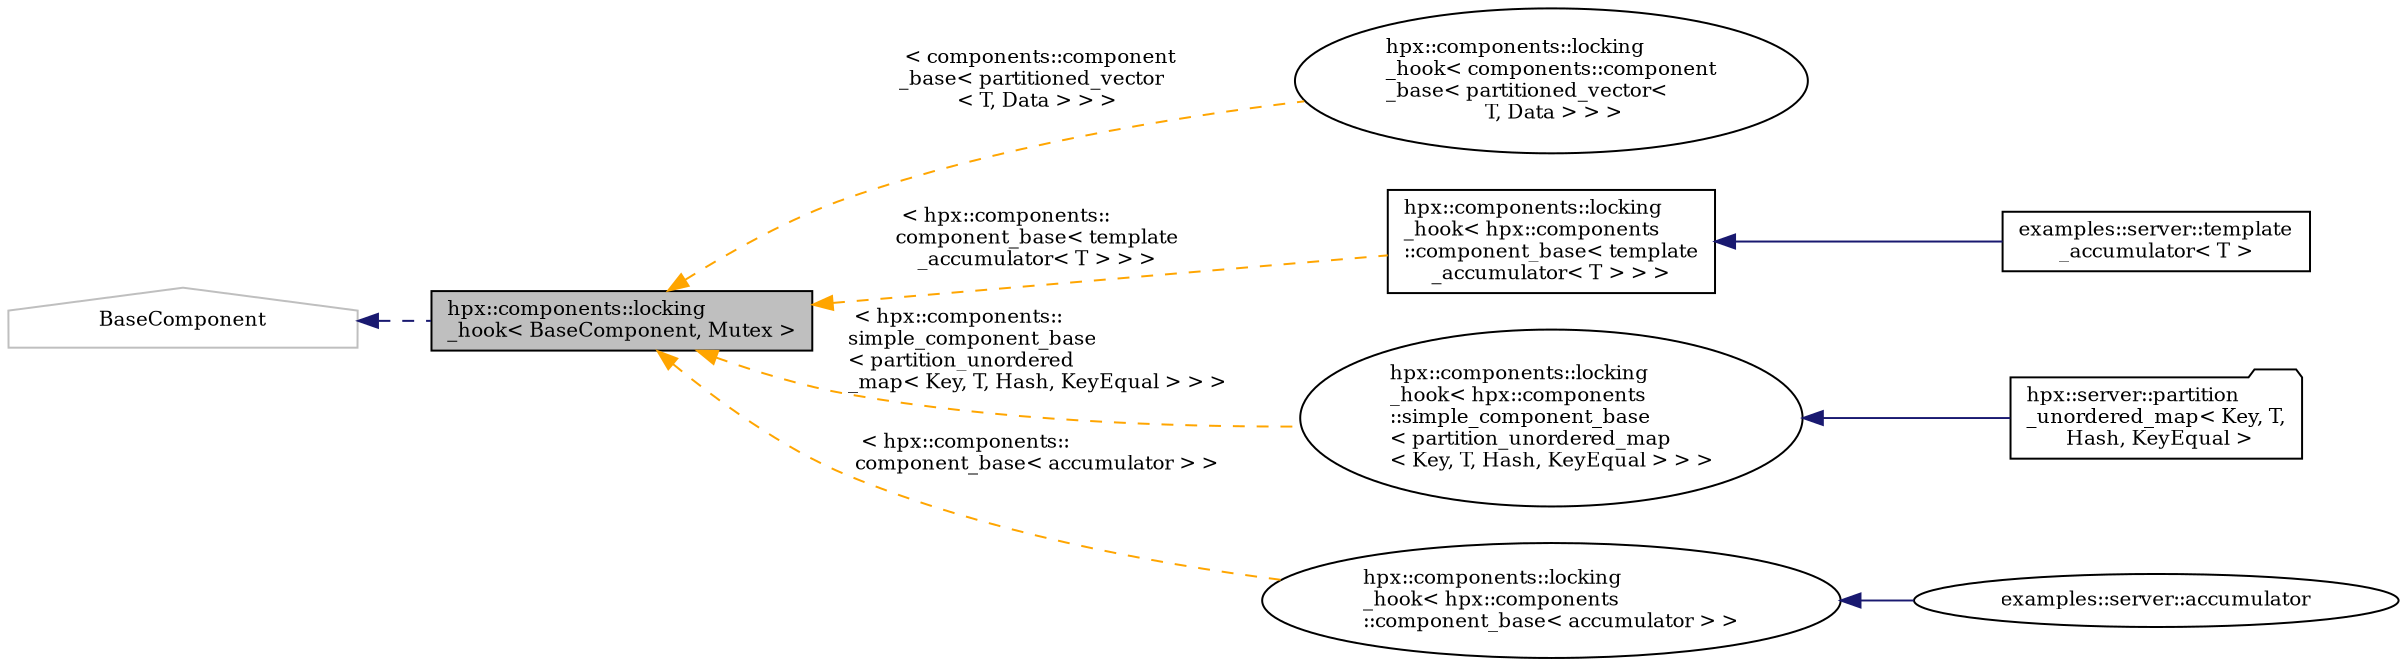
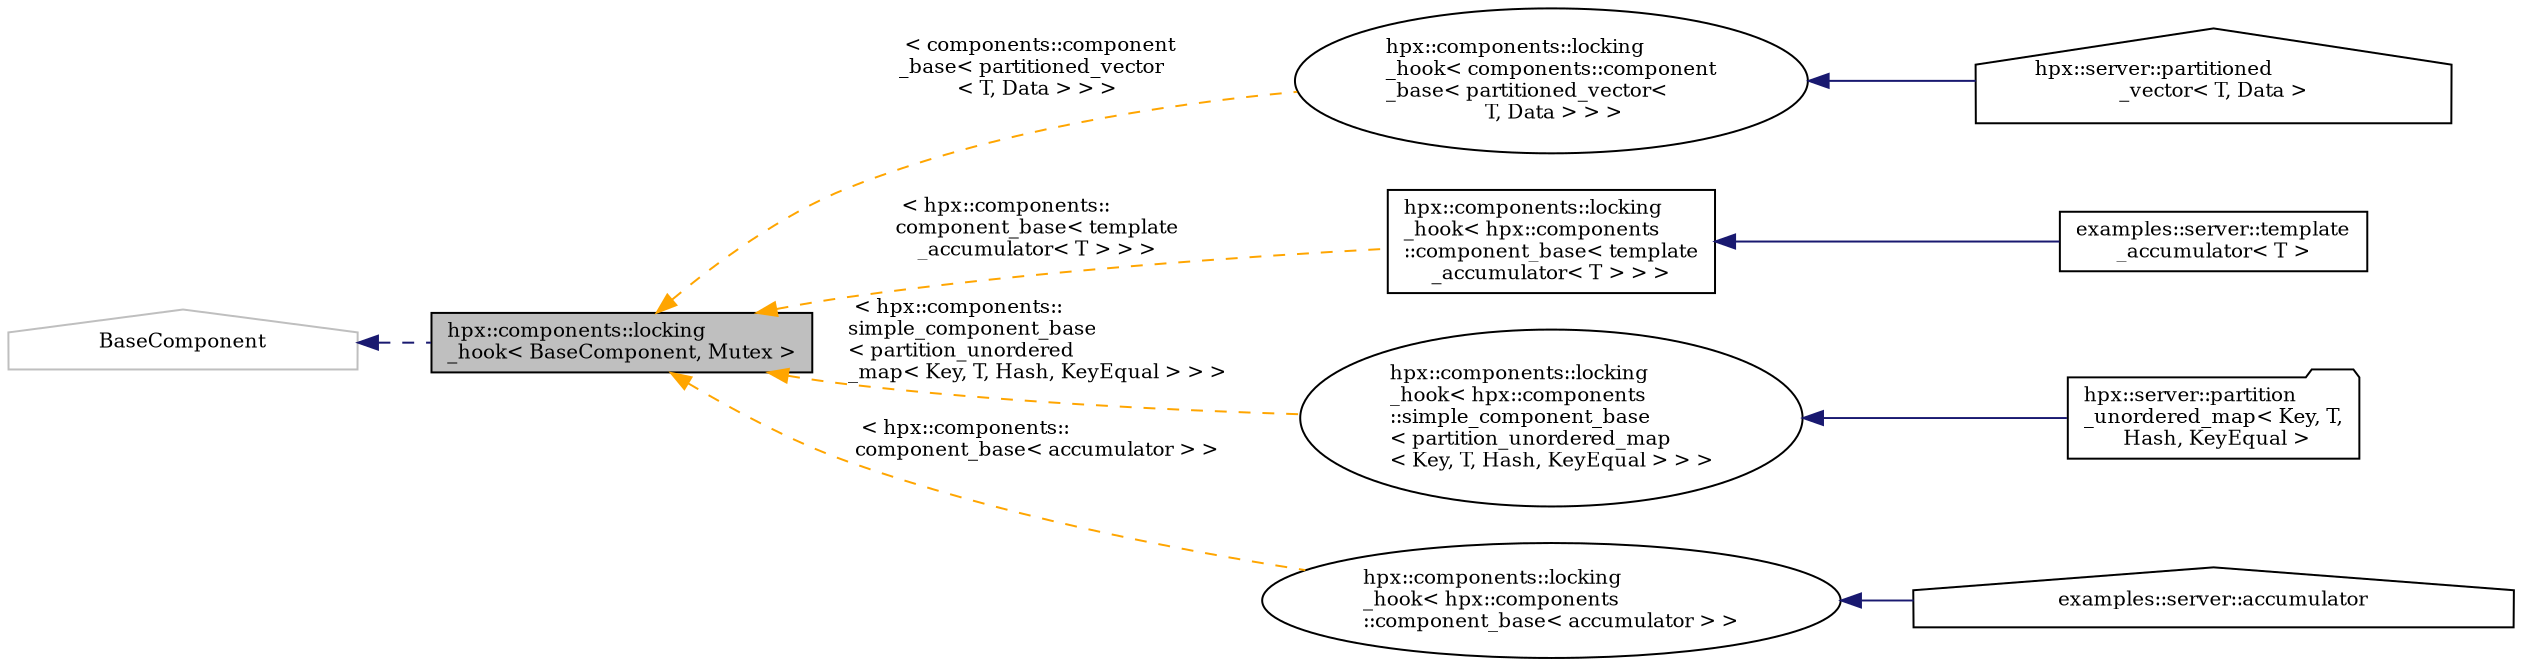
node "hpx::server::partitioned _vector< T, Data >": added
node "examples::server::accumulator": shape ellipse -> house
